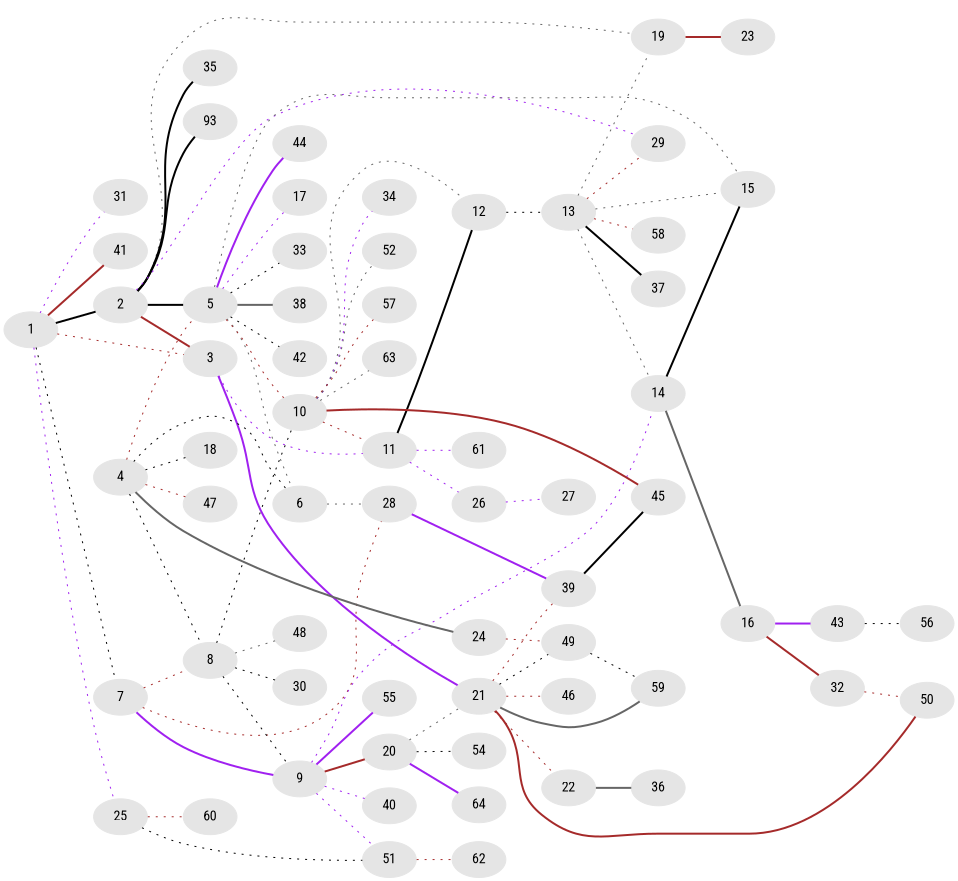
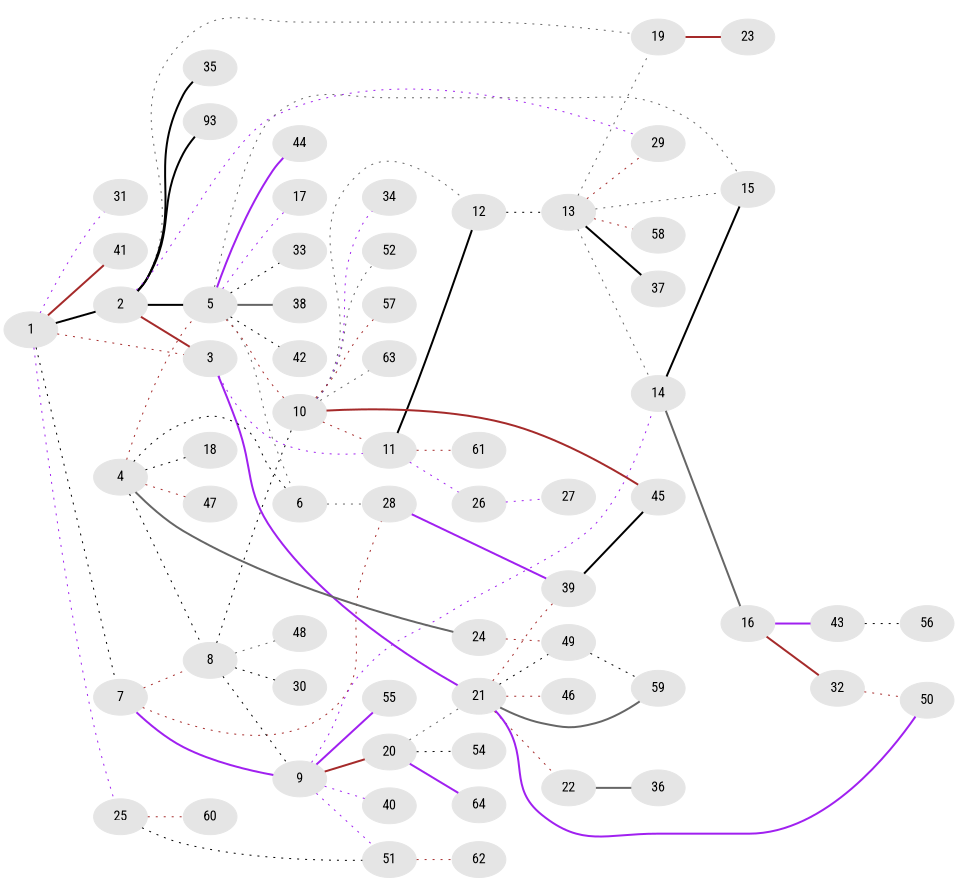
edge "11" -- "61": color purple -> brown
edge "21" -- "50": color brown -> purple
